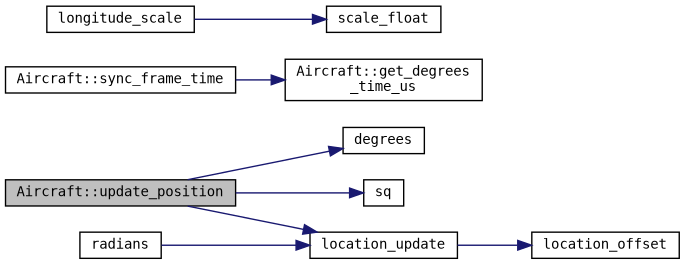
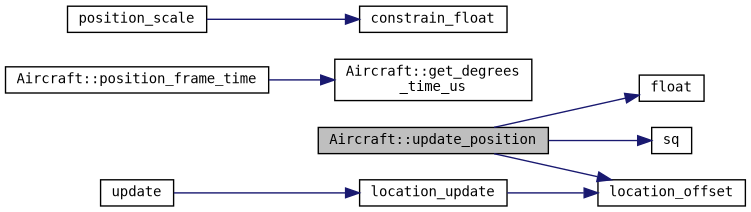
node "longitude_scale": label "longitude_scale" -> "position_scale"
node "scale_float": label "scale_float" -> "constrain_float"
node "Aircraft::sync_frame_time": label "Aircraft::sync_frame_time" -> "Aircraft::position_frame_time"
node "degrees": label "degrees" -> "float"
edge "Aircraft::update_position" -> "location_update": now "Aircraft::update_position" -> "location_offset"
node "radians": label "radians" -> "update"
